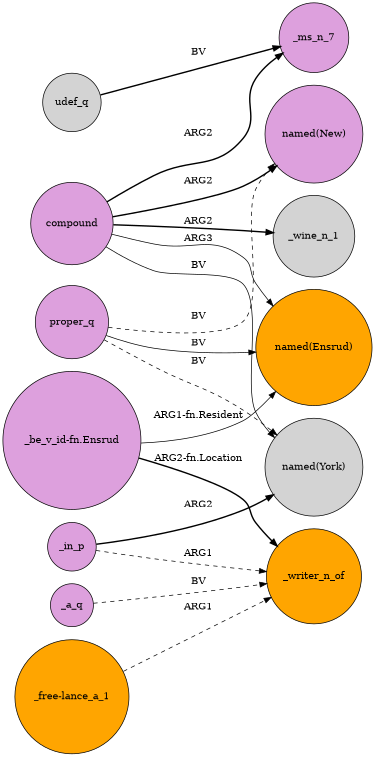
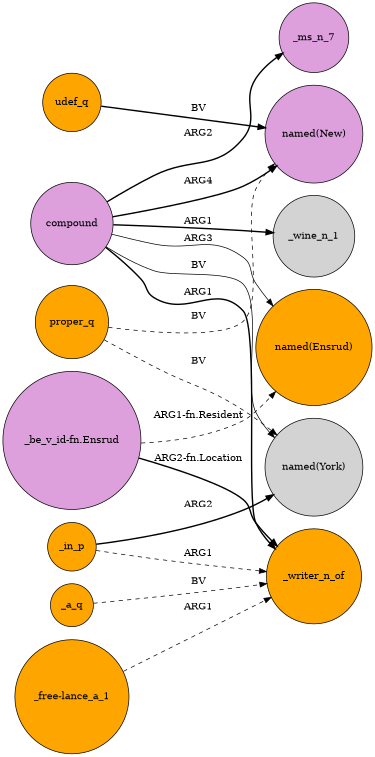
edge "udef_q" -> "_ms_n_7": now "udef_q" -> "named(New)"
node "udef_q": fillcolor lightgrey -> orange
edge "compound" -> "named(New)": label "ARG2" -> "ARG4"
edge "compound" -> "_wine_n_1": label "ARG2" -> "ARG1"
node "proper_q": fillcolor plum -> orange
edge "compound" -> "_writer_n_of": added, label "ARG1"
edge "proper_q" -> "named(Ensrud)": removed, label "BV"
edge "_be_v_id-fn.Ensrud" -> "named(Ensrud)": style solid -> dashed
node "_in_p": fillcolor plum -> orange
node "_a_q": fillcolor plum -> orange
